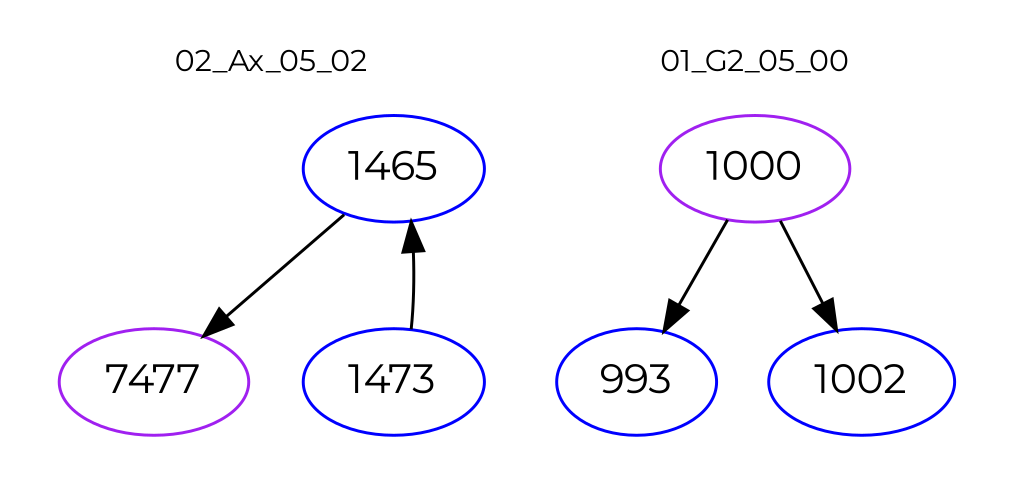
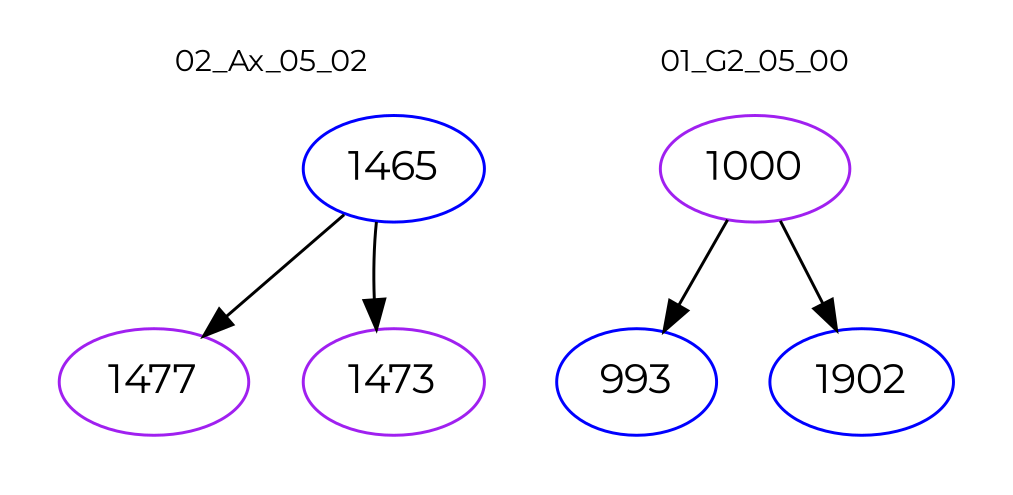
edge "1473" -> "1465": reversed
node "7477": label "7477" -> "1477"
node "1473": color blue -> purple
node "1002": label "1002" -> "1902"
